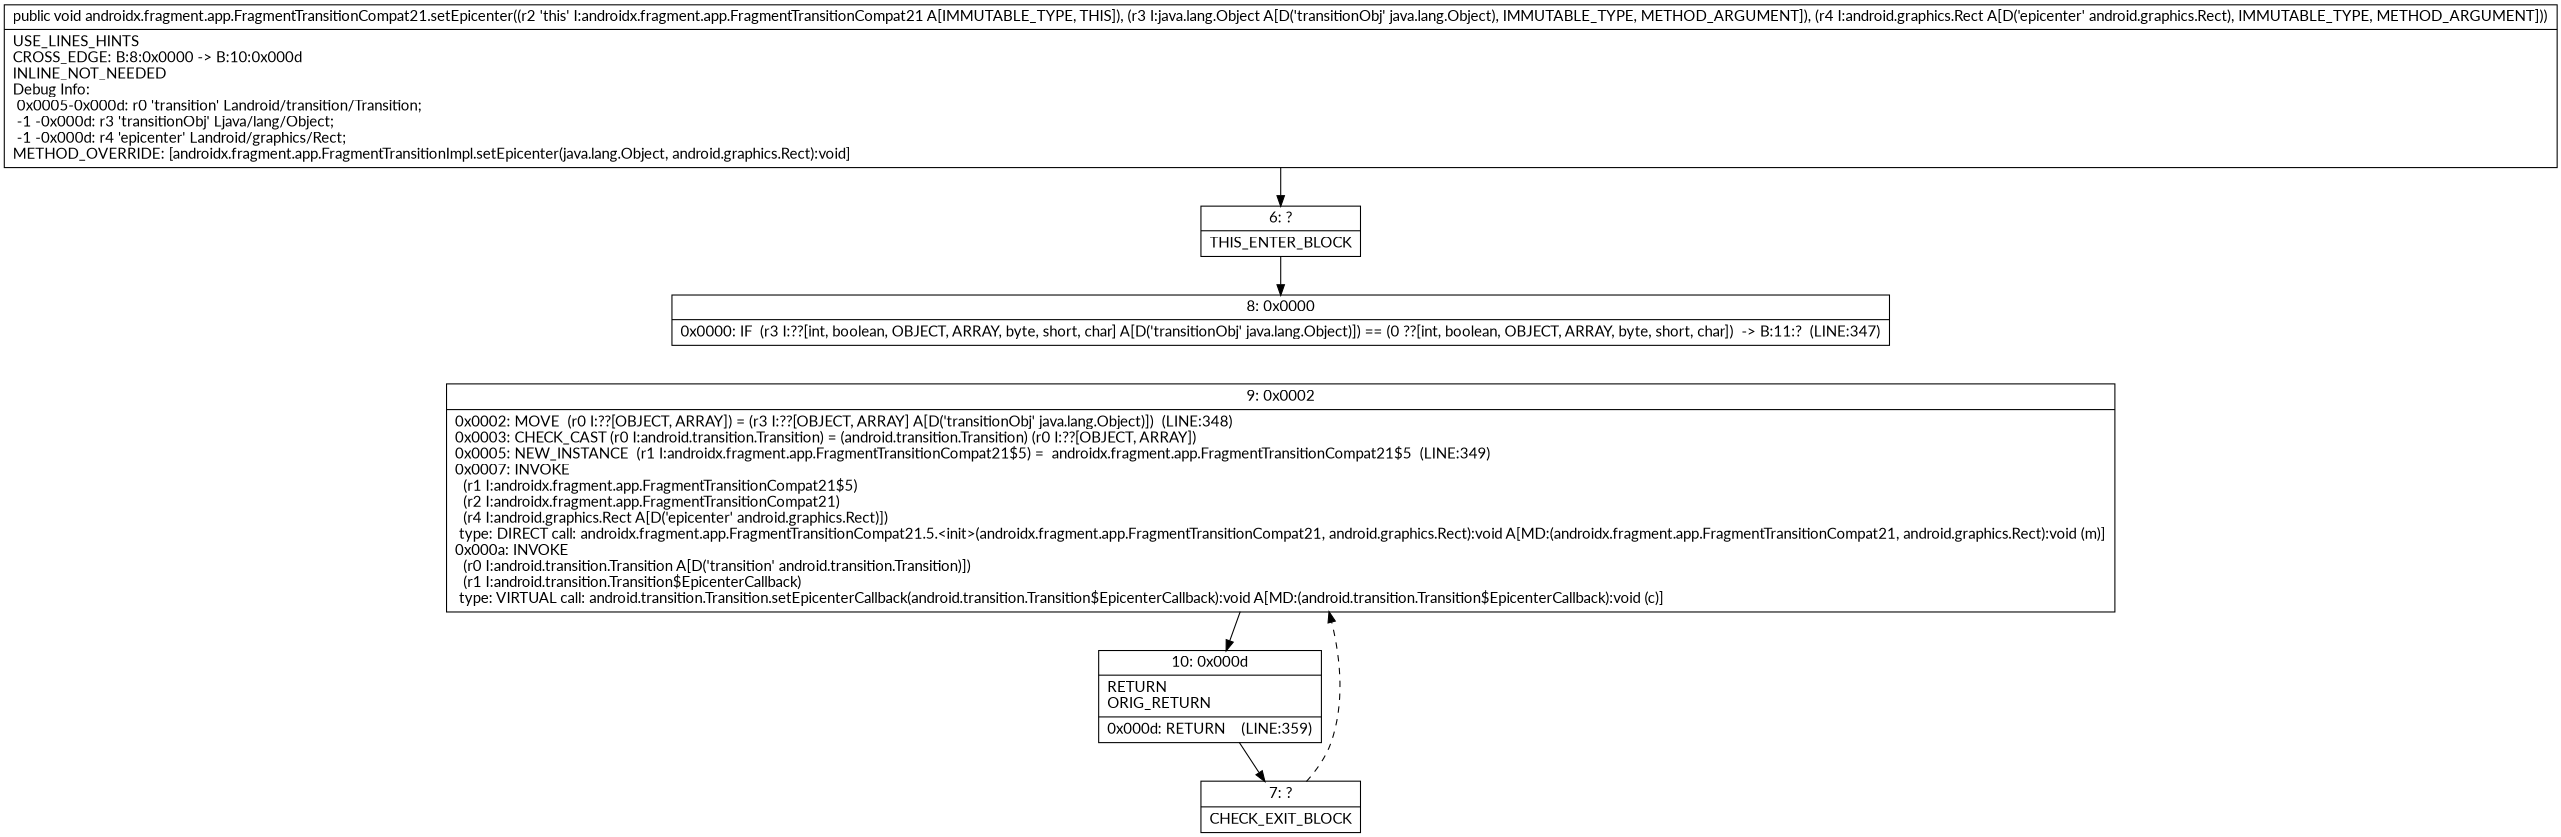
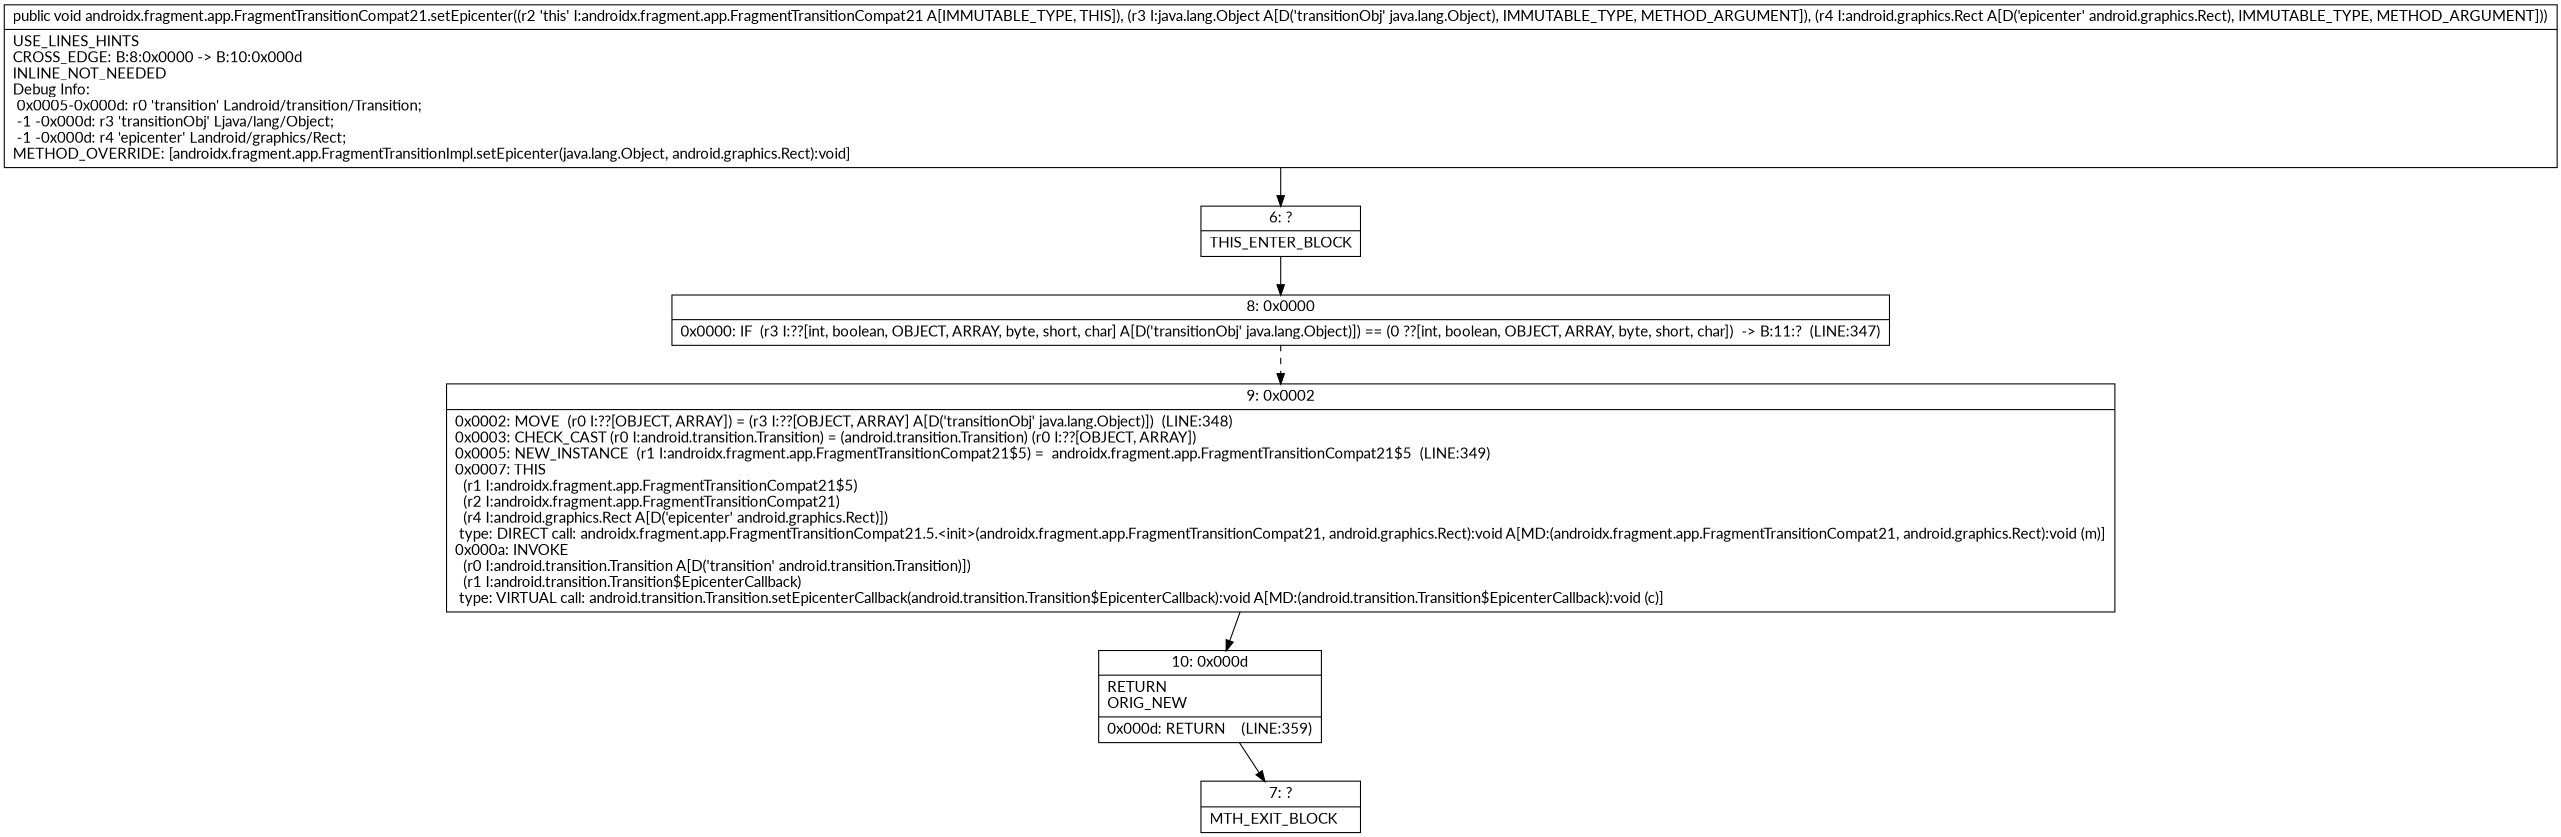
node "9: 0x0002": text "0x0007: INVOKE" -> "0x0007: THIS"
node "10: 0x000d": text "ORIG_RETURN" -> "ORIG_NEW"
edge "7: ?" -> "9: 0x0002": now "8: 0x0000" -> "9: 0x0002"
node "7: ?": text "CHECK_EXIT_BLOCK" -> "MTH_EXIT_BLOCK"
